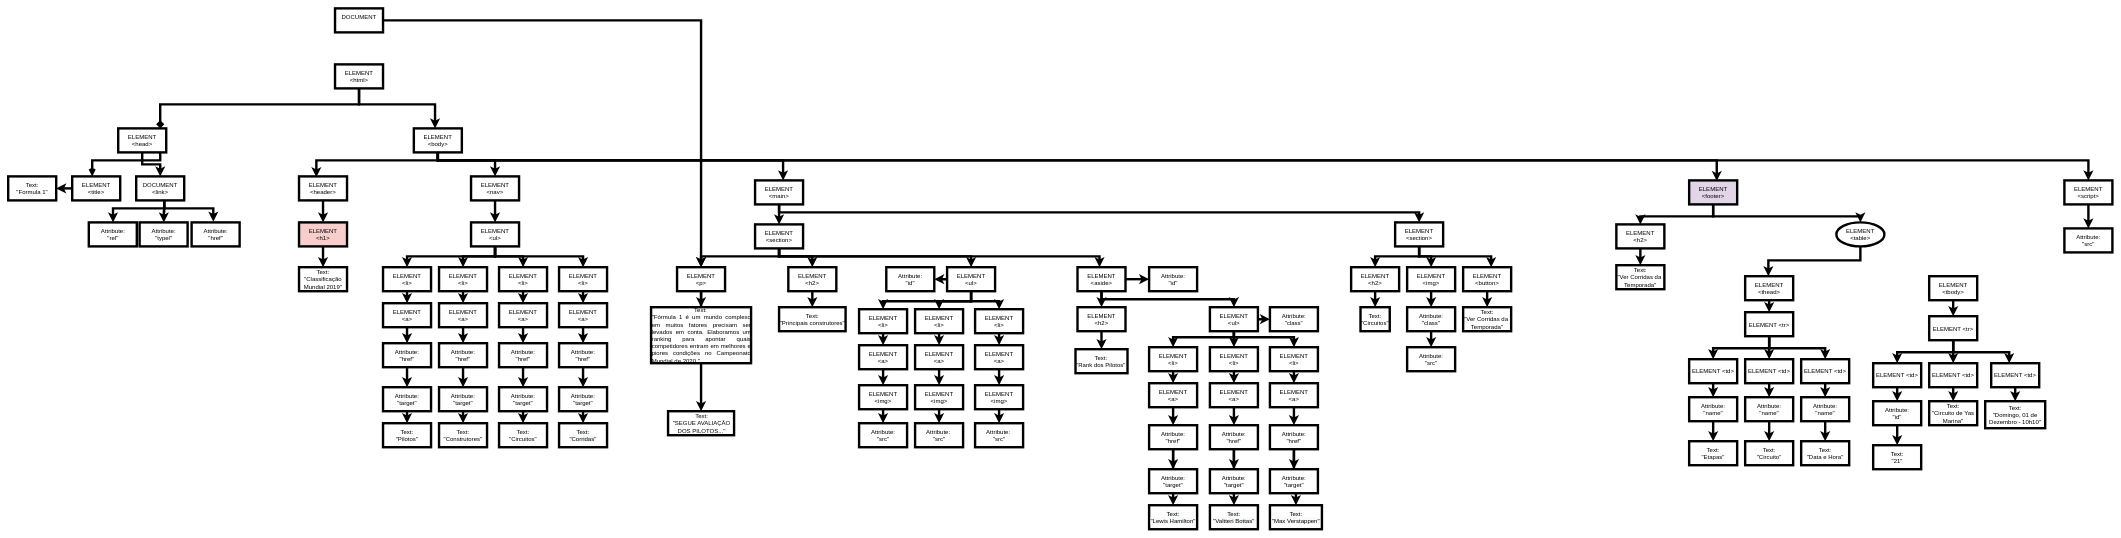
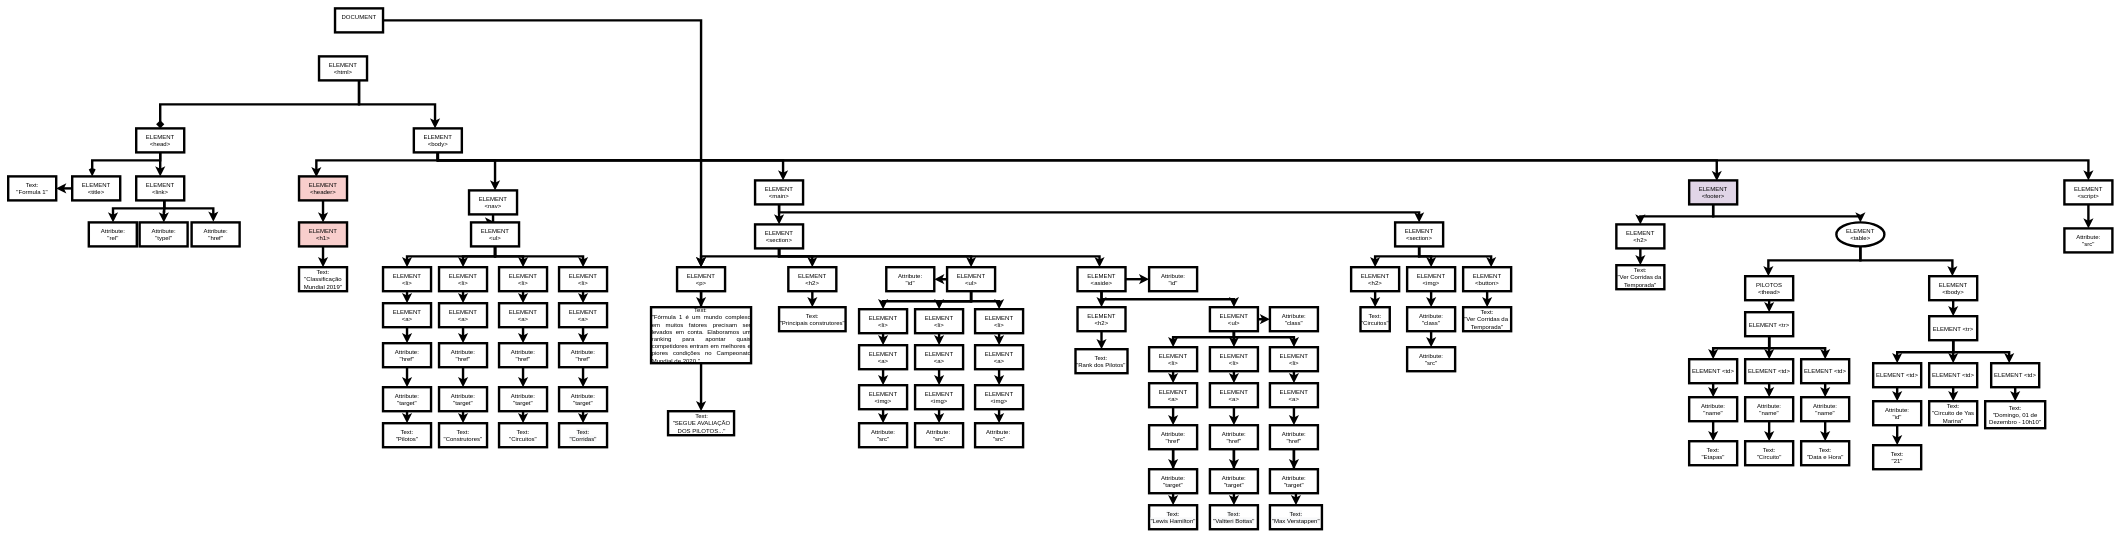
node "ELEMENT <html>": moved (359, 76) -> (343, 68)
node "ELEMENT <head>": moved (142, 140) -> (160, 140)
node "DOCUMENT <link>": label "DOCUMENT <link>" -> "ELEMENT <link>"
node "ELEMENT <header>": fillcolor #ffffff -> #f8cecc
node "ELEMENT <nav>": moved (495, 188) -> (493, 202)
edge "ELEMENT <table>" -> "ELEMENT <tbody>": added
node "ELEMENT <thead>": label "ELEMENT <thead>" -> "PILOTOS <thead>"
